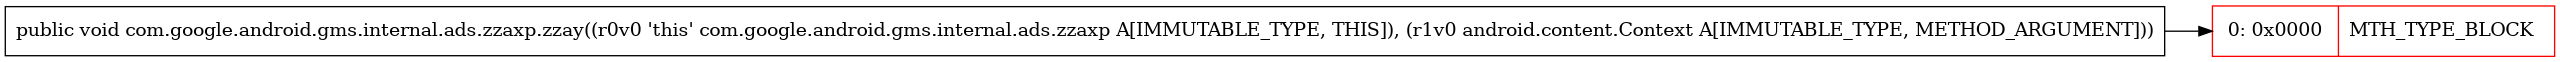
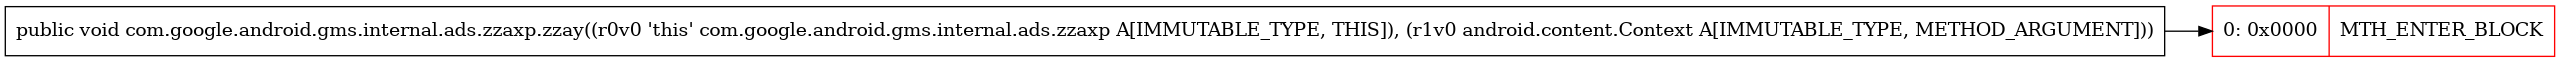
node "0: 0x0000": text "MTH_TYPE_BLOCK" -> "MTH_ENTER_BLOCK"
